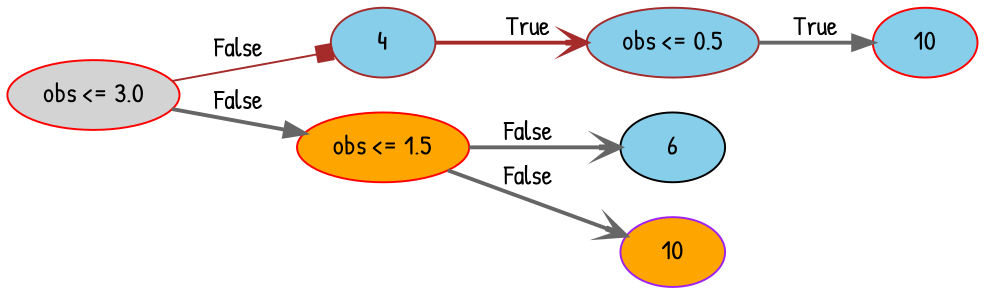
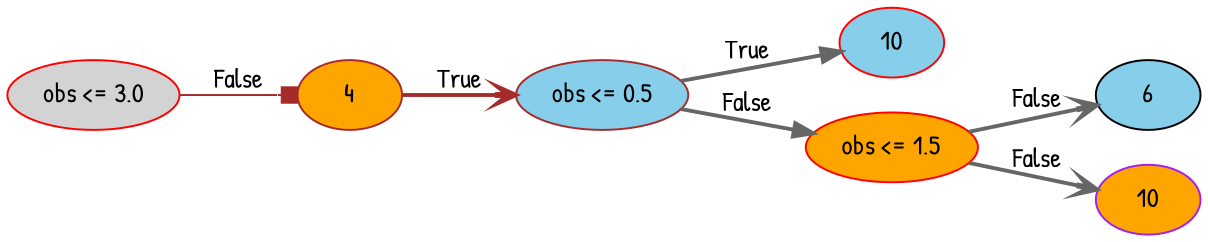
node "4": fillcolor skyblue -> orange
edge "obs <= 3.0" -> "obs <= 1.5": now "obs <= 0.5" -> "obs <= 1.5"
